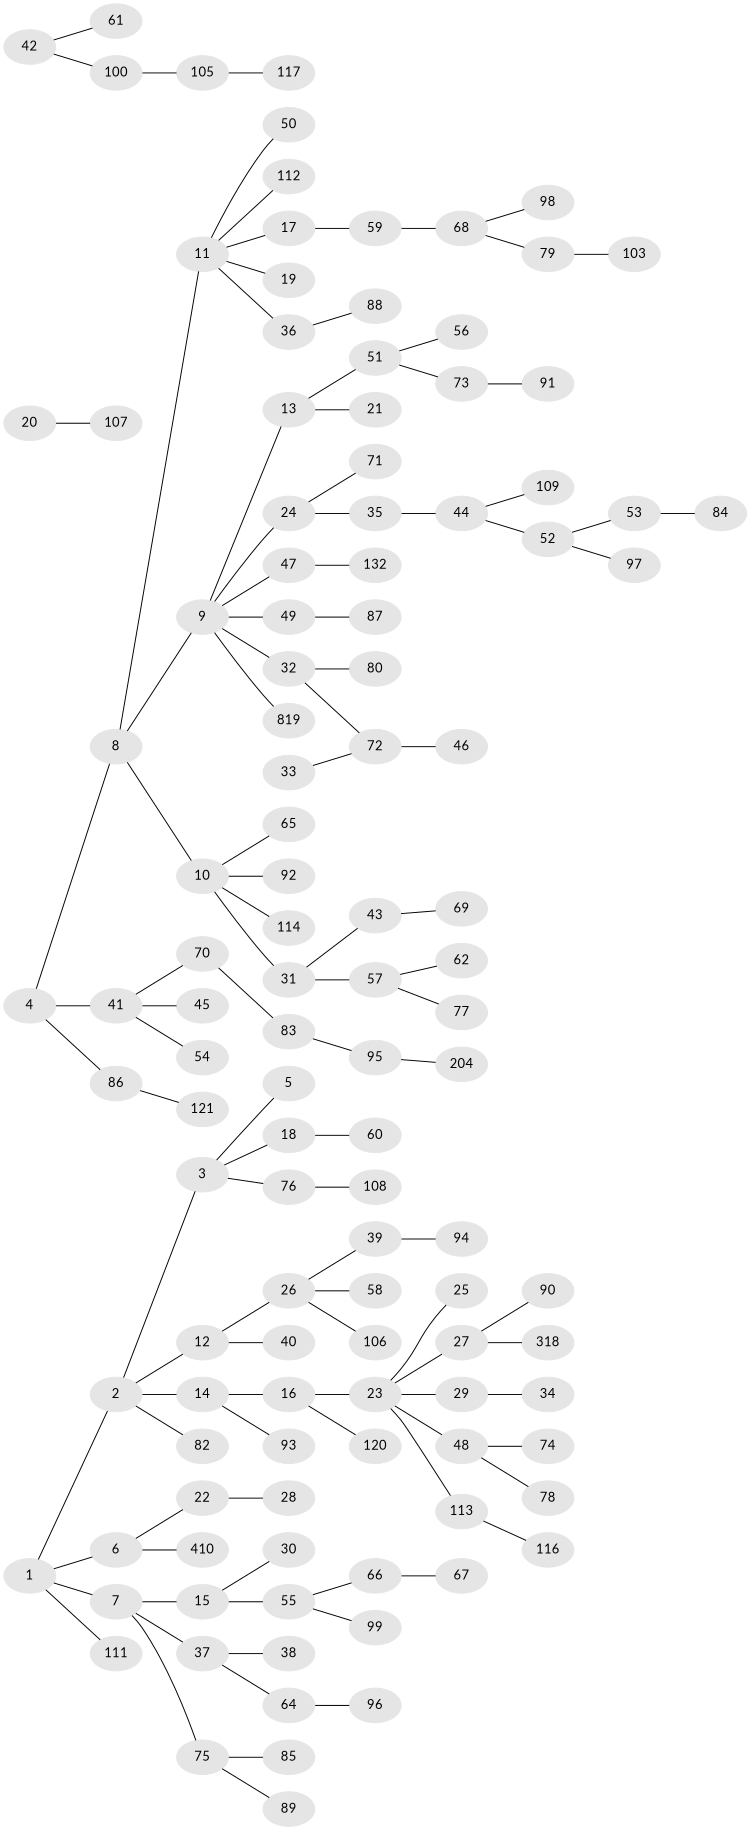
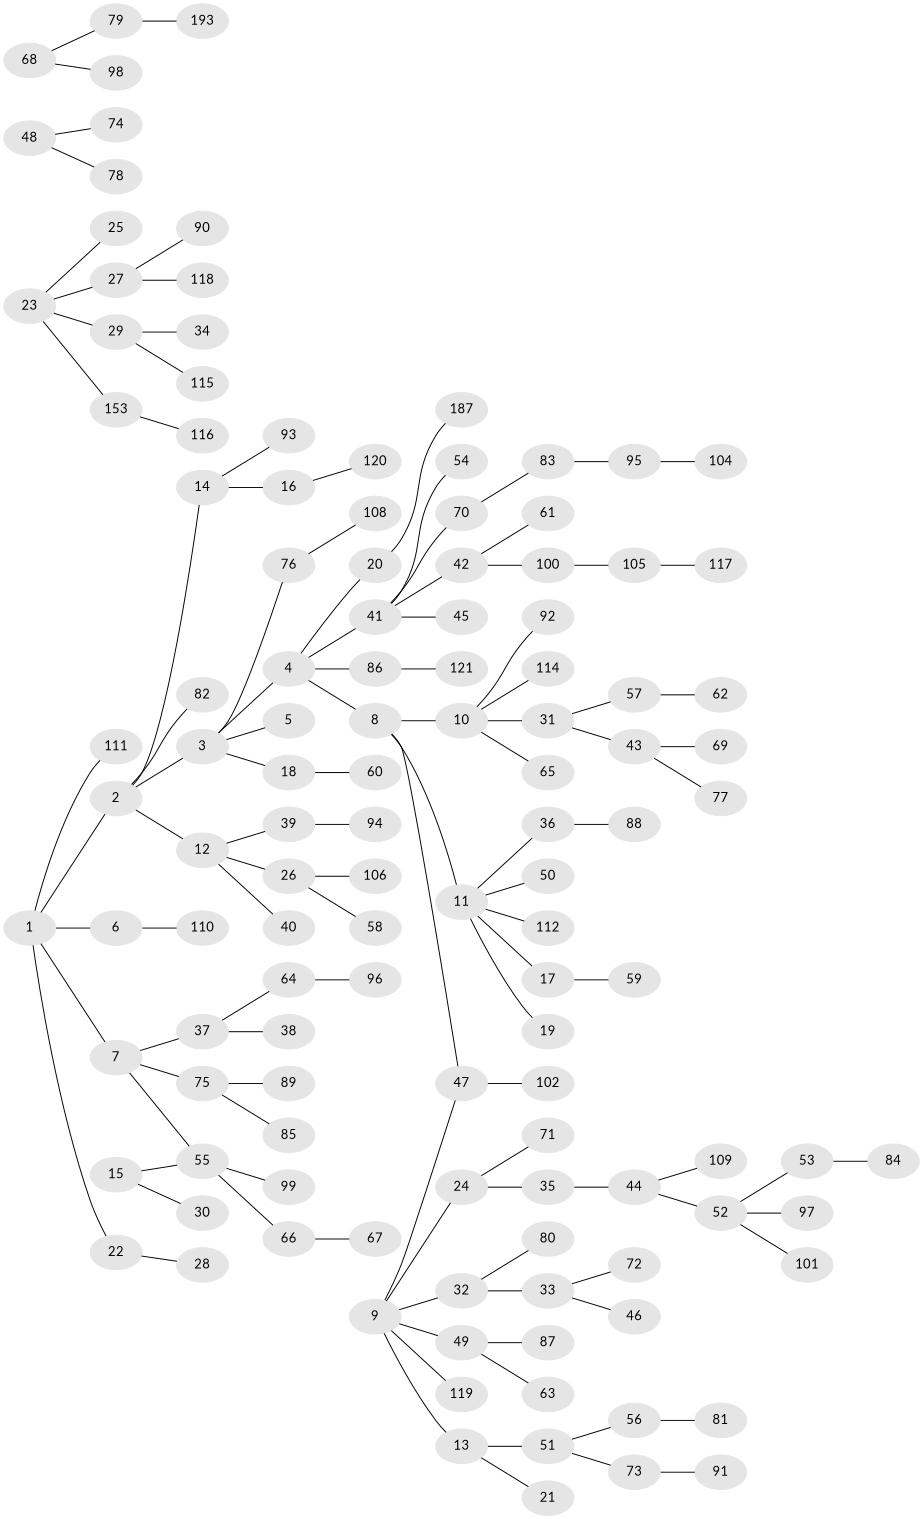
edge "59" -- "68": removed
node "103": label "103" -> "193"
node "115": added
node "107": label "107" -> "187"
node "132": label "132" -> "102"
edge "42" -- "41": added
edge "20" -- "4": added
edge "9" -- "8": now "47" -- "8"
edge "4" -- "3": added
edge "32" -- "72": now "32" -- "33"
node "819": label "819" -> "119"
edge "72" -- "46": now "33" -- "46"
edge "57" -- "77": now "43" -- "77"
node "204": label "204" -> "104"
edge "39" -- "26": now "39" -- "12"
node "101": added
node "318": label "318" -> "118"
edge "16" -- "23": removed
node "63": added
edge "23" -- "48": removed
node "81": added
node "113": label "113" -> "153"
edge "22" -- "6": now "22" -- "1"
node "410": label "410" -> "110"
edge "7" -- "15": now "7" -- "55"
